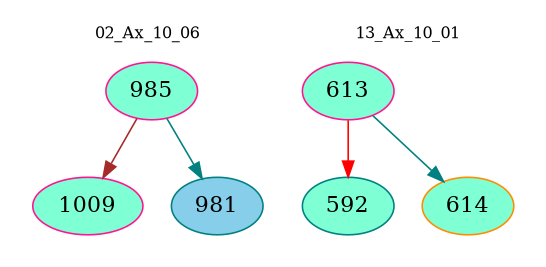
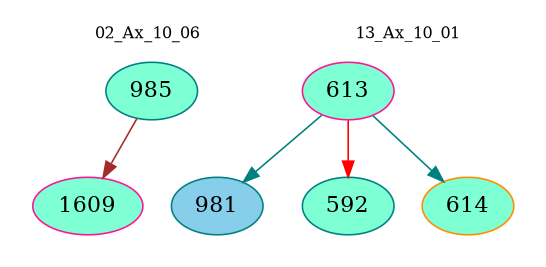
node "985": color deeppink -> teal
edge "985" -> "981": now "613" -> "981"
node "1009": label "1009" -> "1609"
